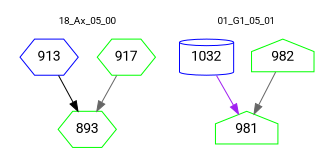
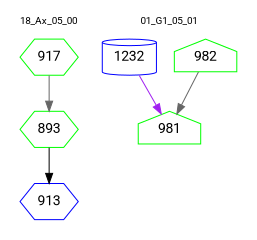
node "1032": label "1032" -> "1232"
edge "913" -> "893": reversed
